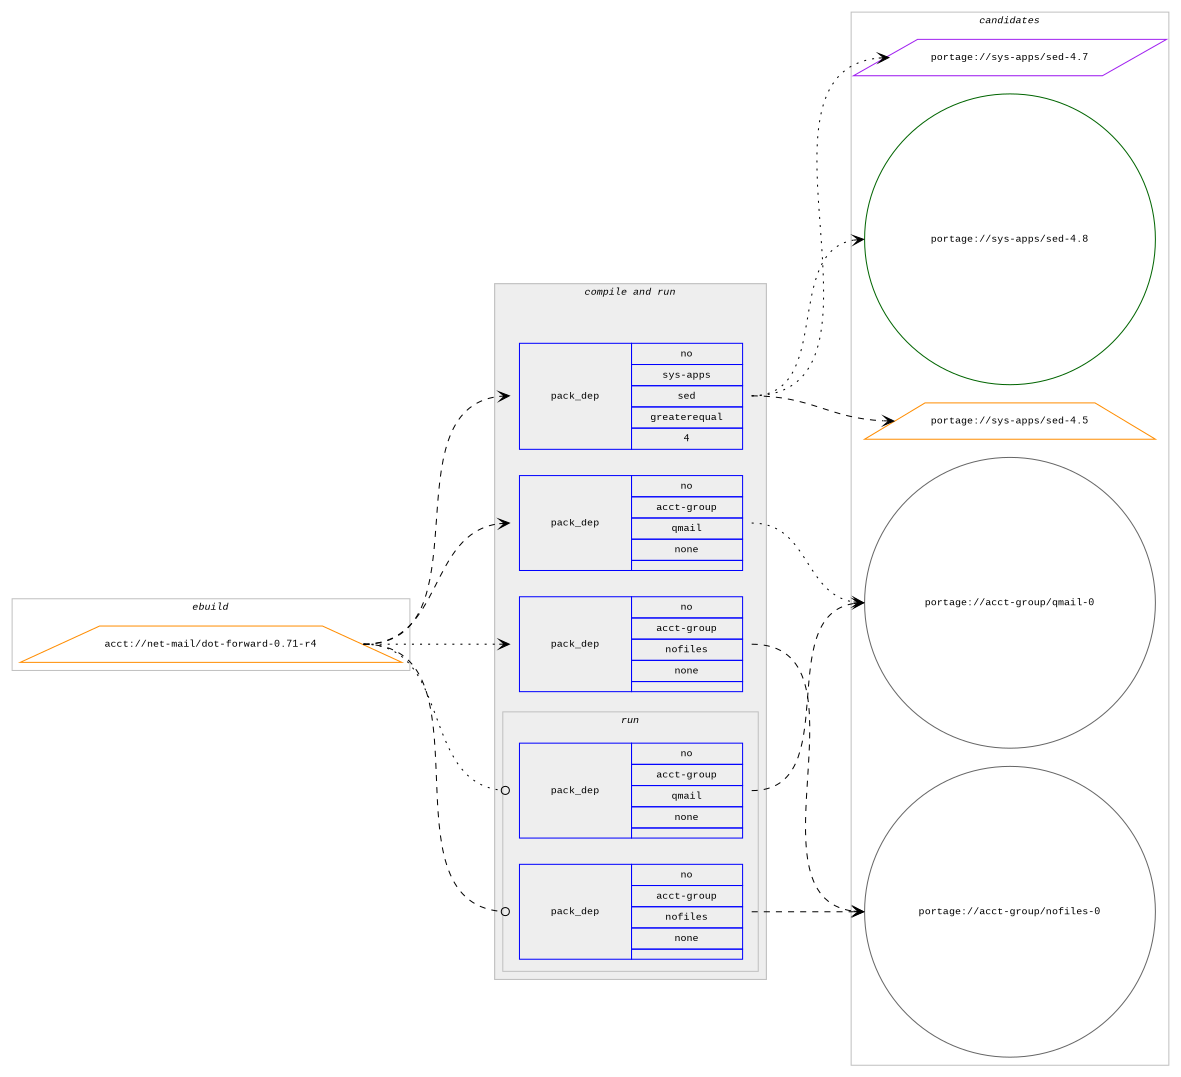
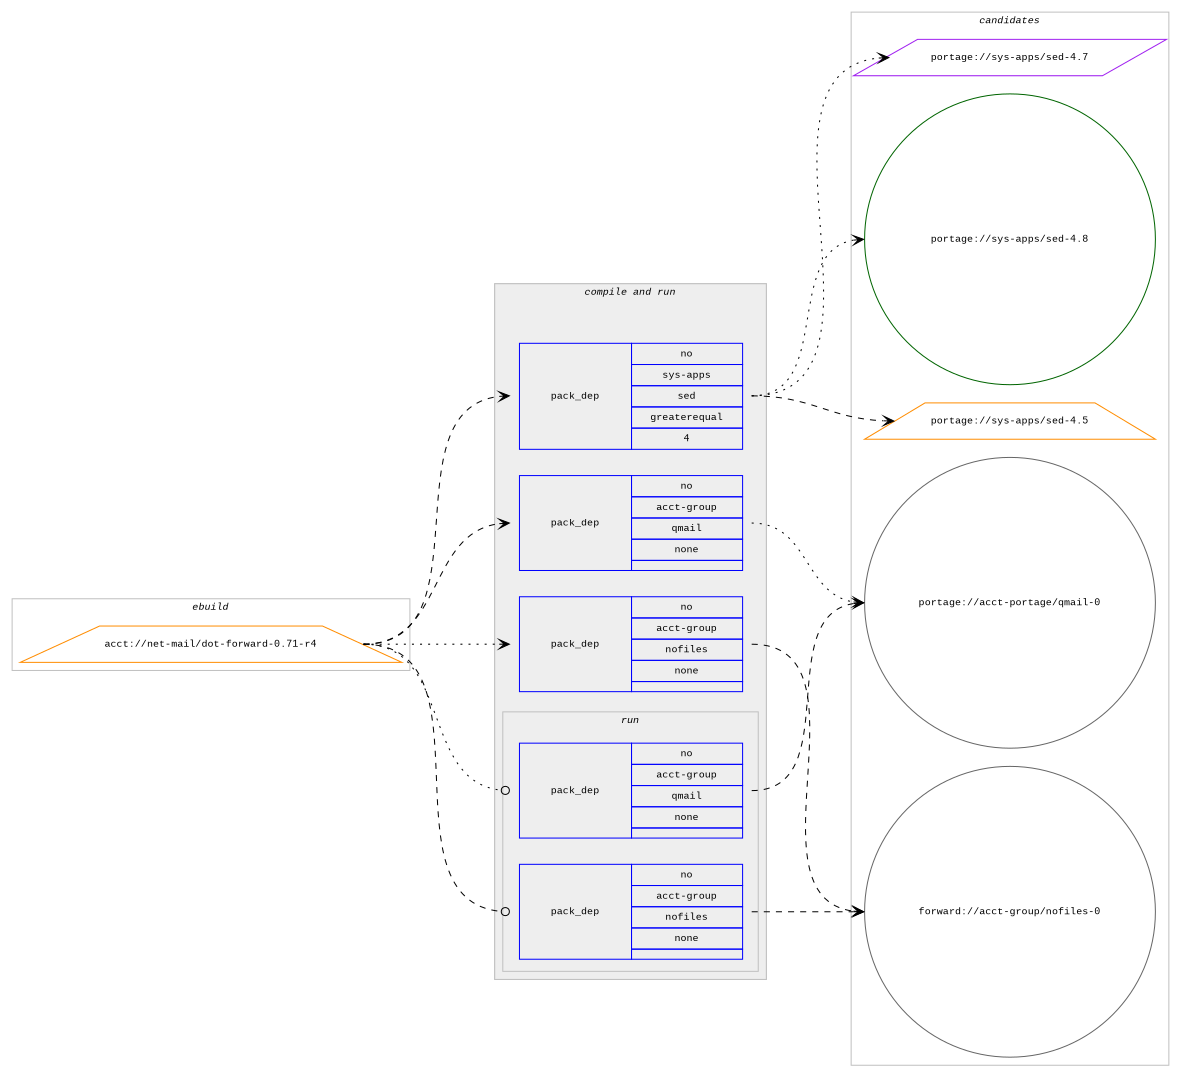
node "portage://acct-group/qmail-0": label "portage://acct-group/qmail-0" -> "portage://acct-portage/qmail-0"
node "portage://acct-group/nofiles-0": label "portage://acct-group/nofiles-0" -> "forward://acct-group/nofiles-0"
